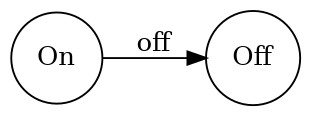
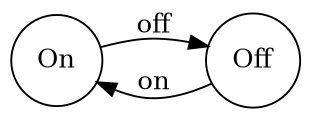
edge "Off" -> "On": added, label "on"
